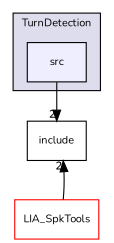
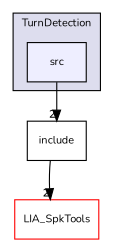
edge "LIA_SpkTools" -> "include": reversed
